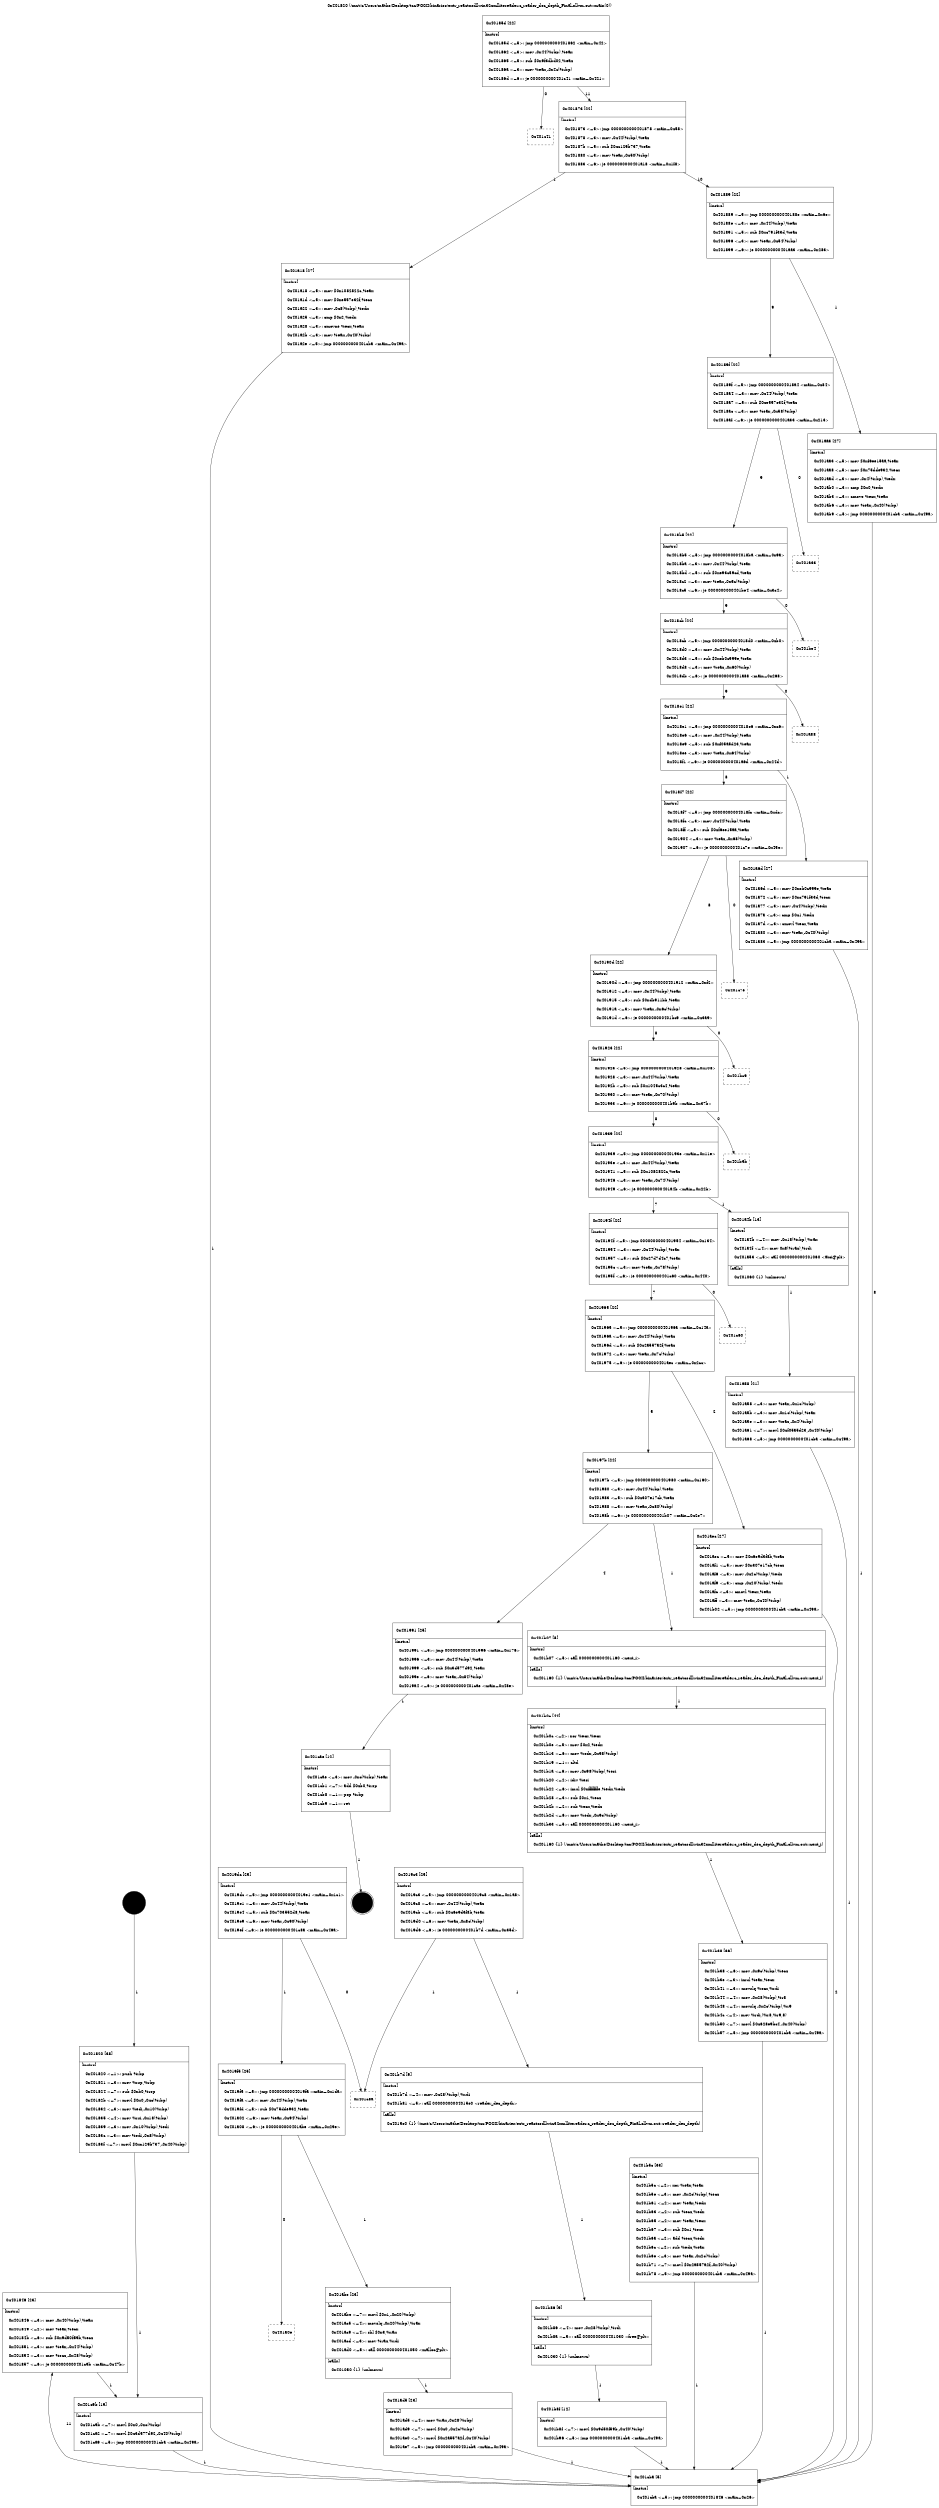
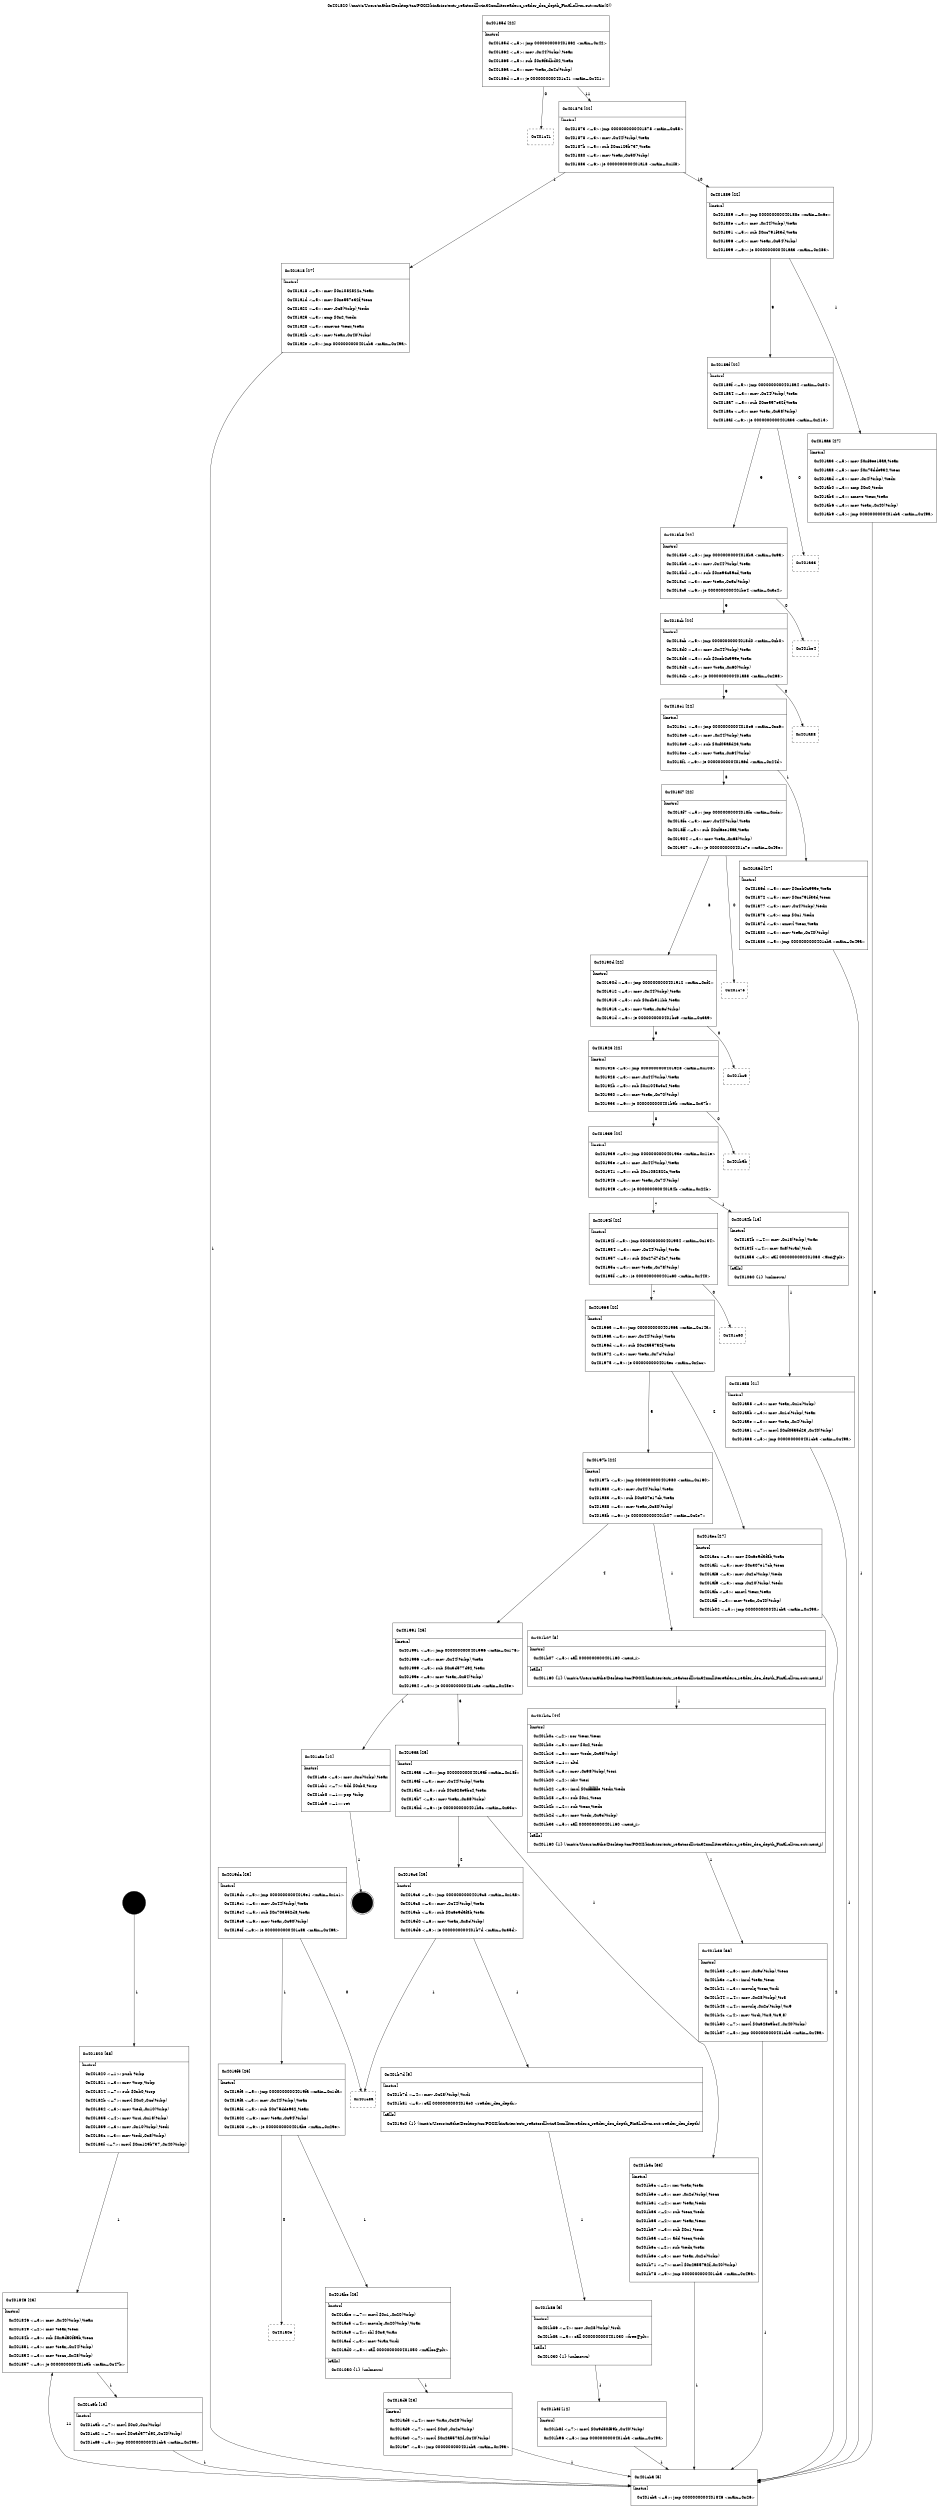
node "0x4019aa [25]": added
edge "0x401820 [38]" -> "0x401c9b [19]": now "0x401820 [38]" -> "0x401846 [23]"
